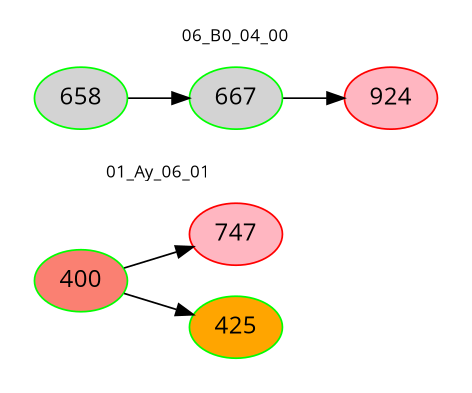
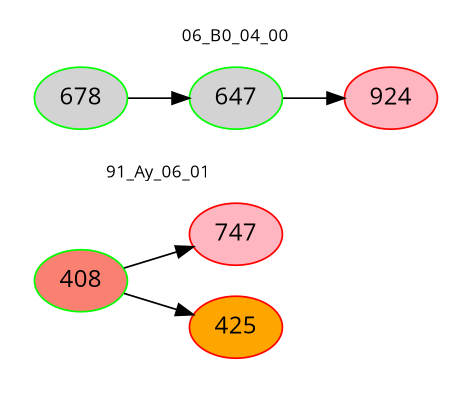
node "658": label "658" -> "678"
node "667": label "667" -> "647"
cluster "01_Ay_06_01": label "01_Ay_06_01" -> "91_Ay_06_01"
node "400": label "400" -> "408"
node "425": color green -> red
